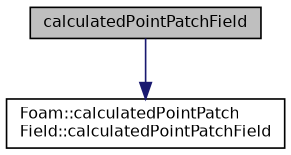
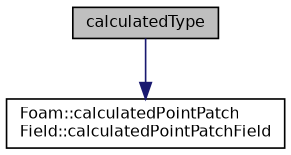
node "calculatedPointPatchField": label "calculatedPointPatchField" -> "calculatedType"
